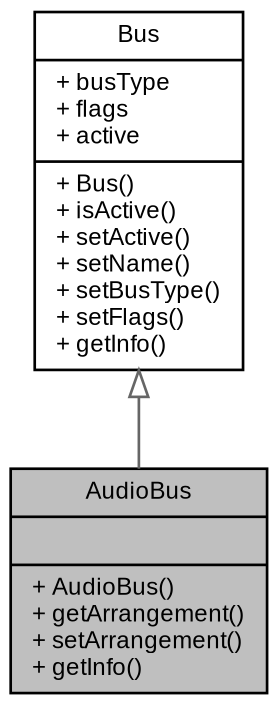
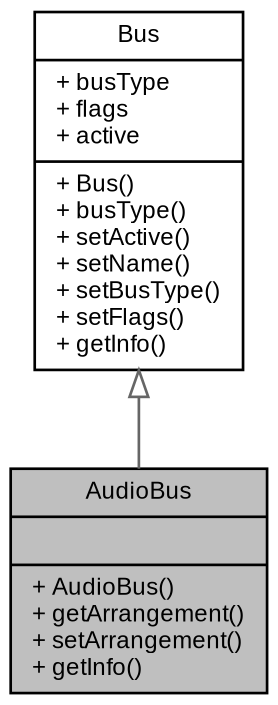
node "Bus": text "+ isActive()" -> "+ busType()"
